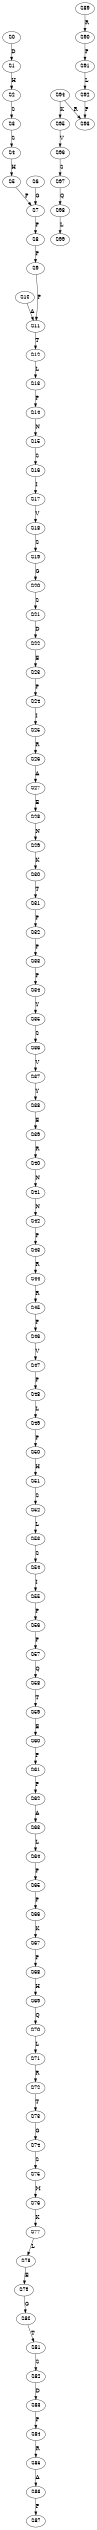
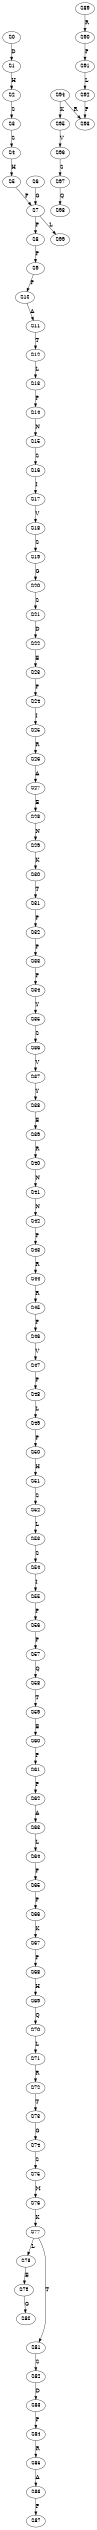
edge "S98" -> "S99": now "S7" -> "S99"
edge "S9" -> "S11": now "S9" -> "S10"
edge "S80" -> "S81": now "S77" -> "S81"
